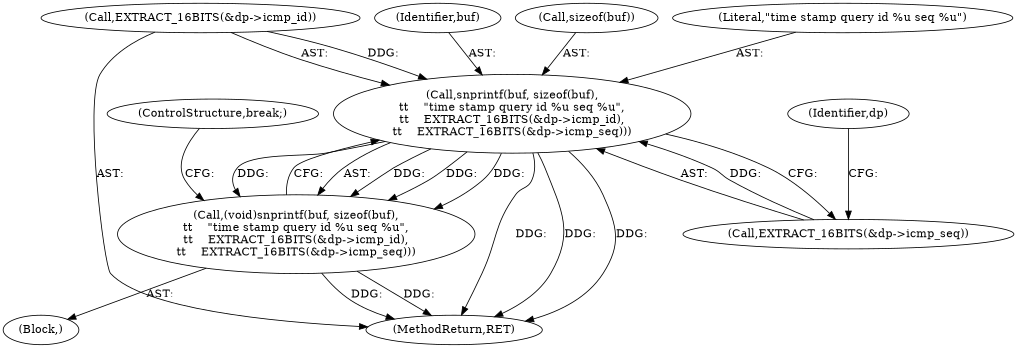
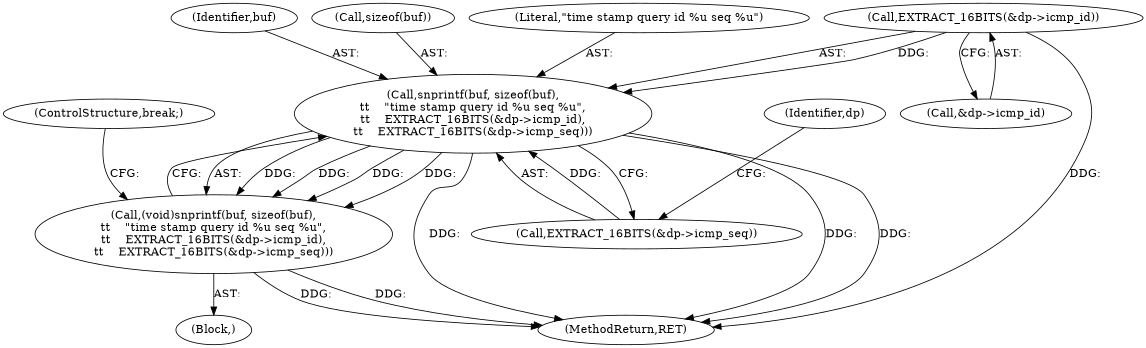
node "(Call,&dp->icmp_id)": added
edge "(Call,EXTRACT_16BITS(&dp->icmp_id))" -> "(MethodReturn,RET)": label "AST: " -> "DDG: "
